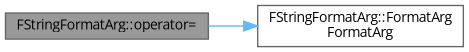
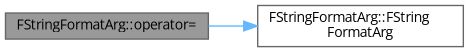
node "FStringFormatArg::FormatArg FormatArg": label "FStringFormatArg::FormatArg FormatArg" -> "FStringFormatArg::FString FormatArg"
